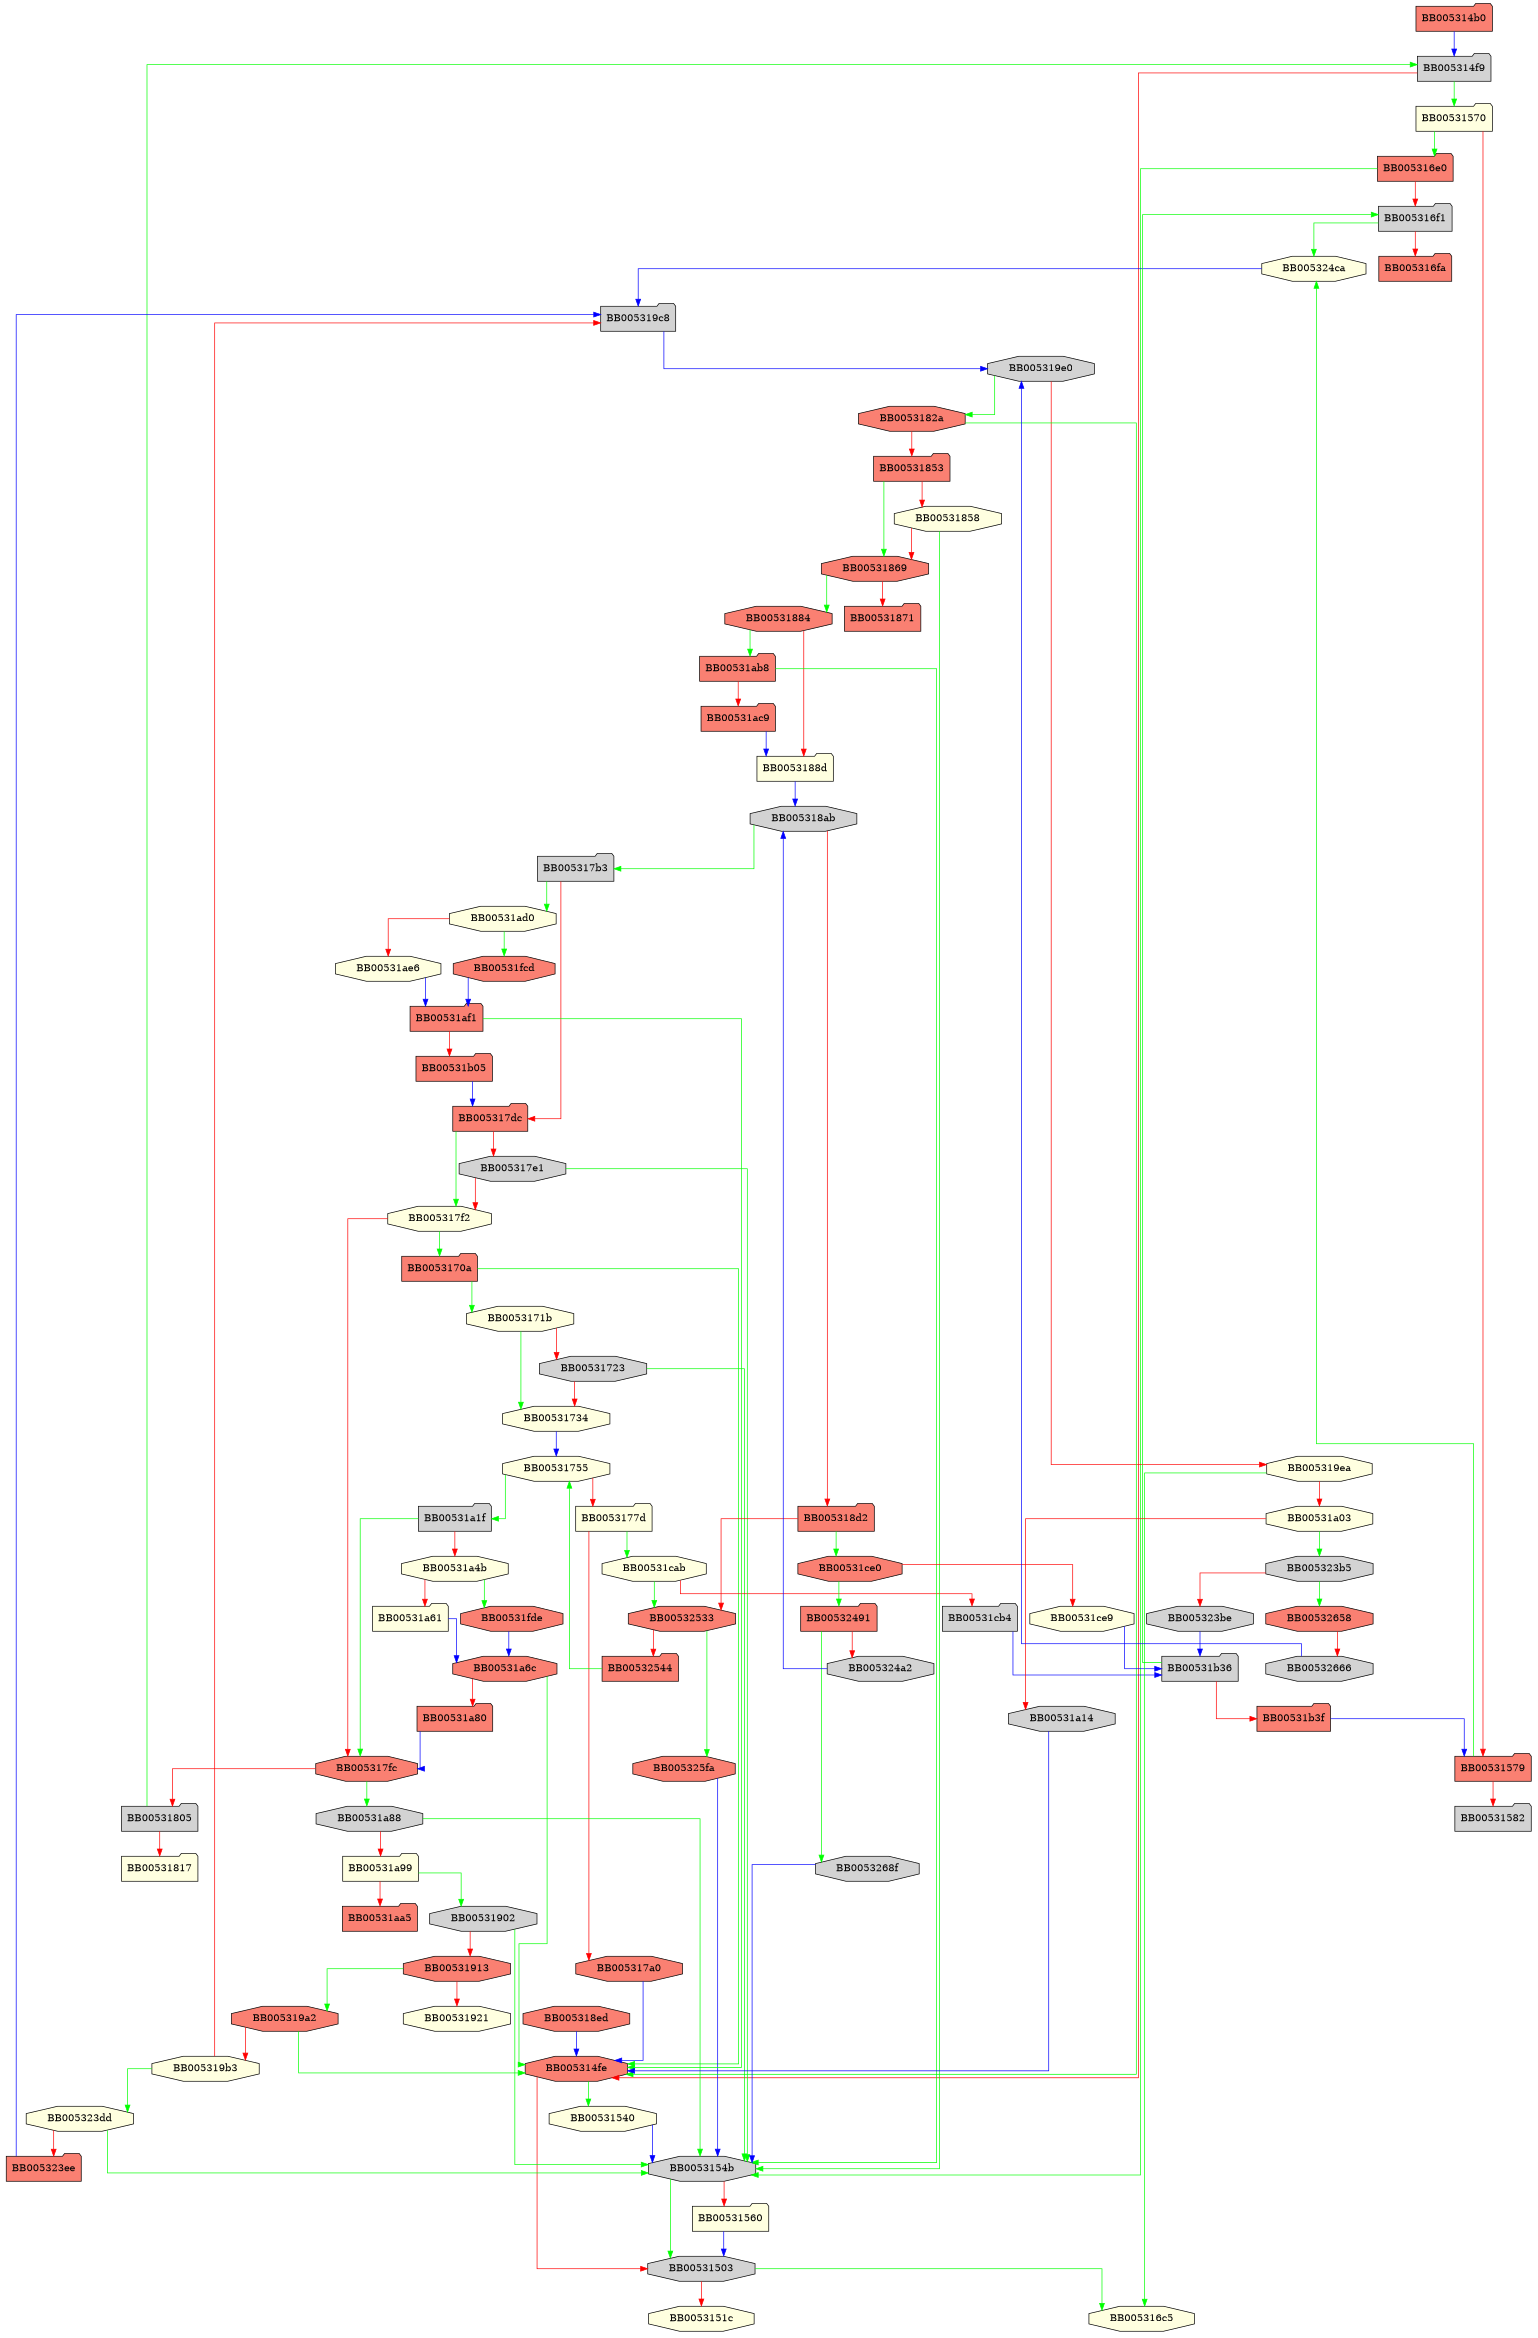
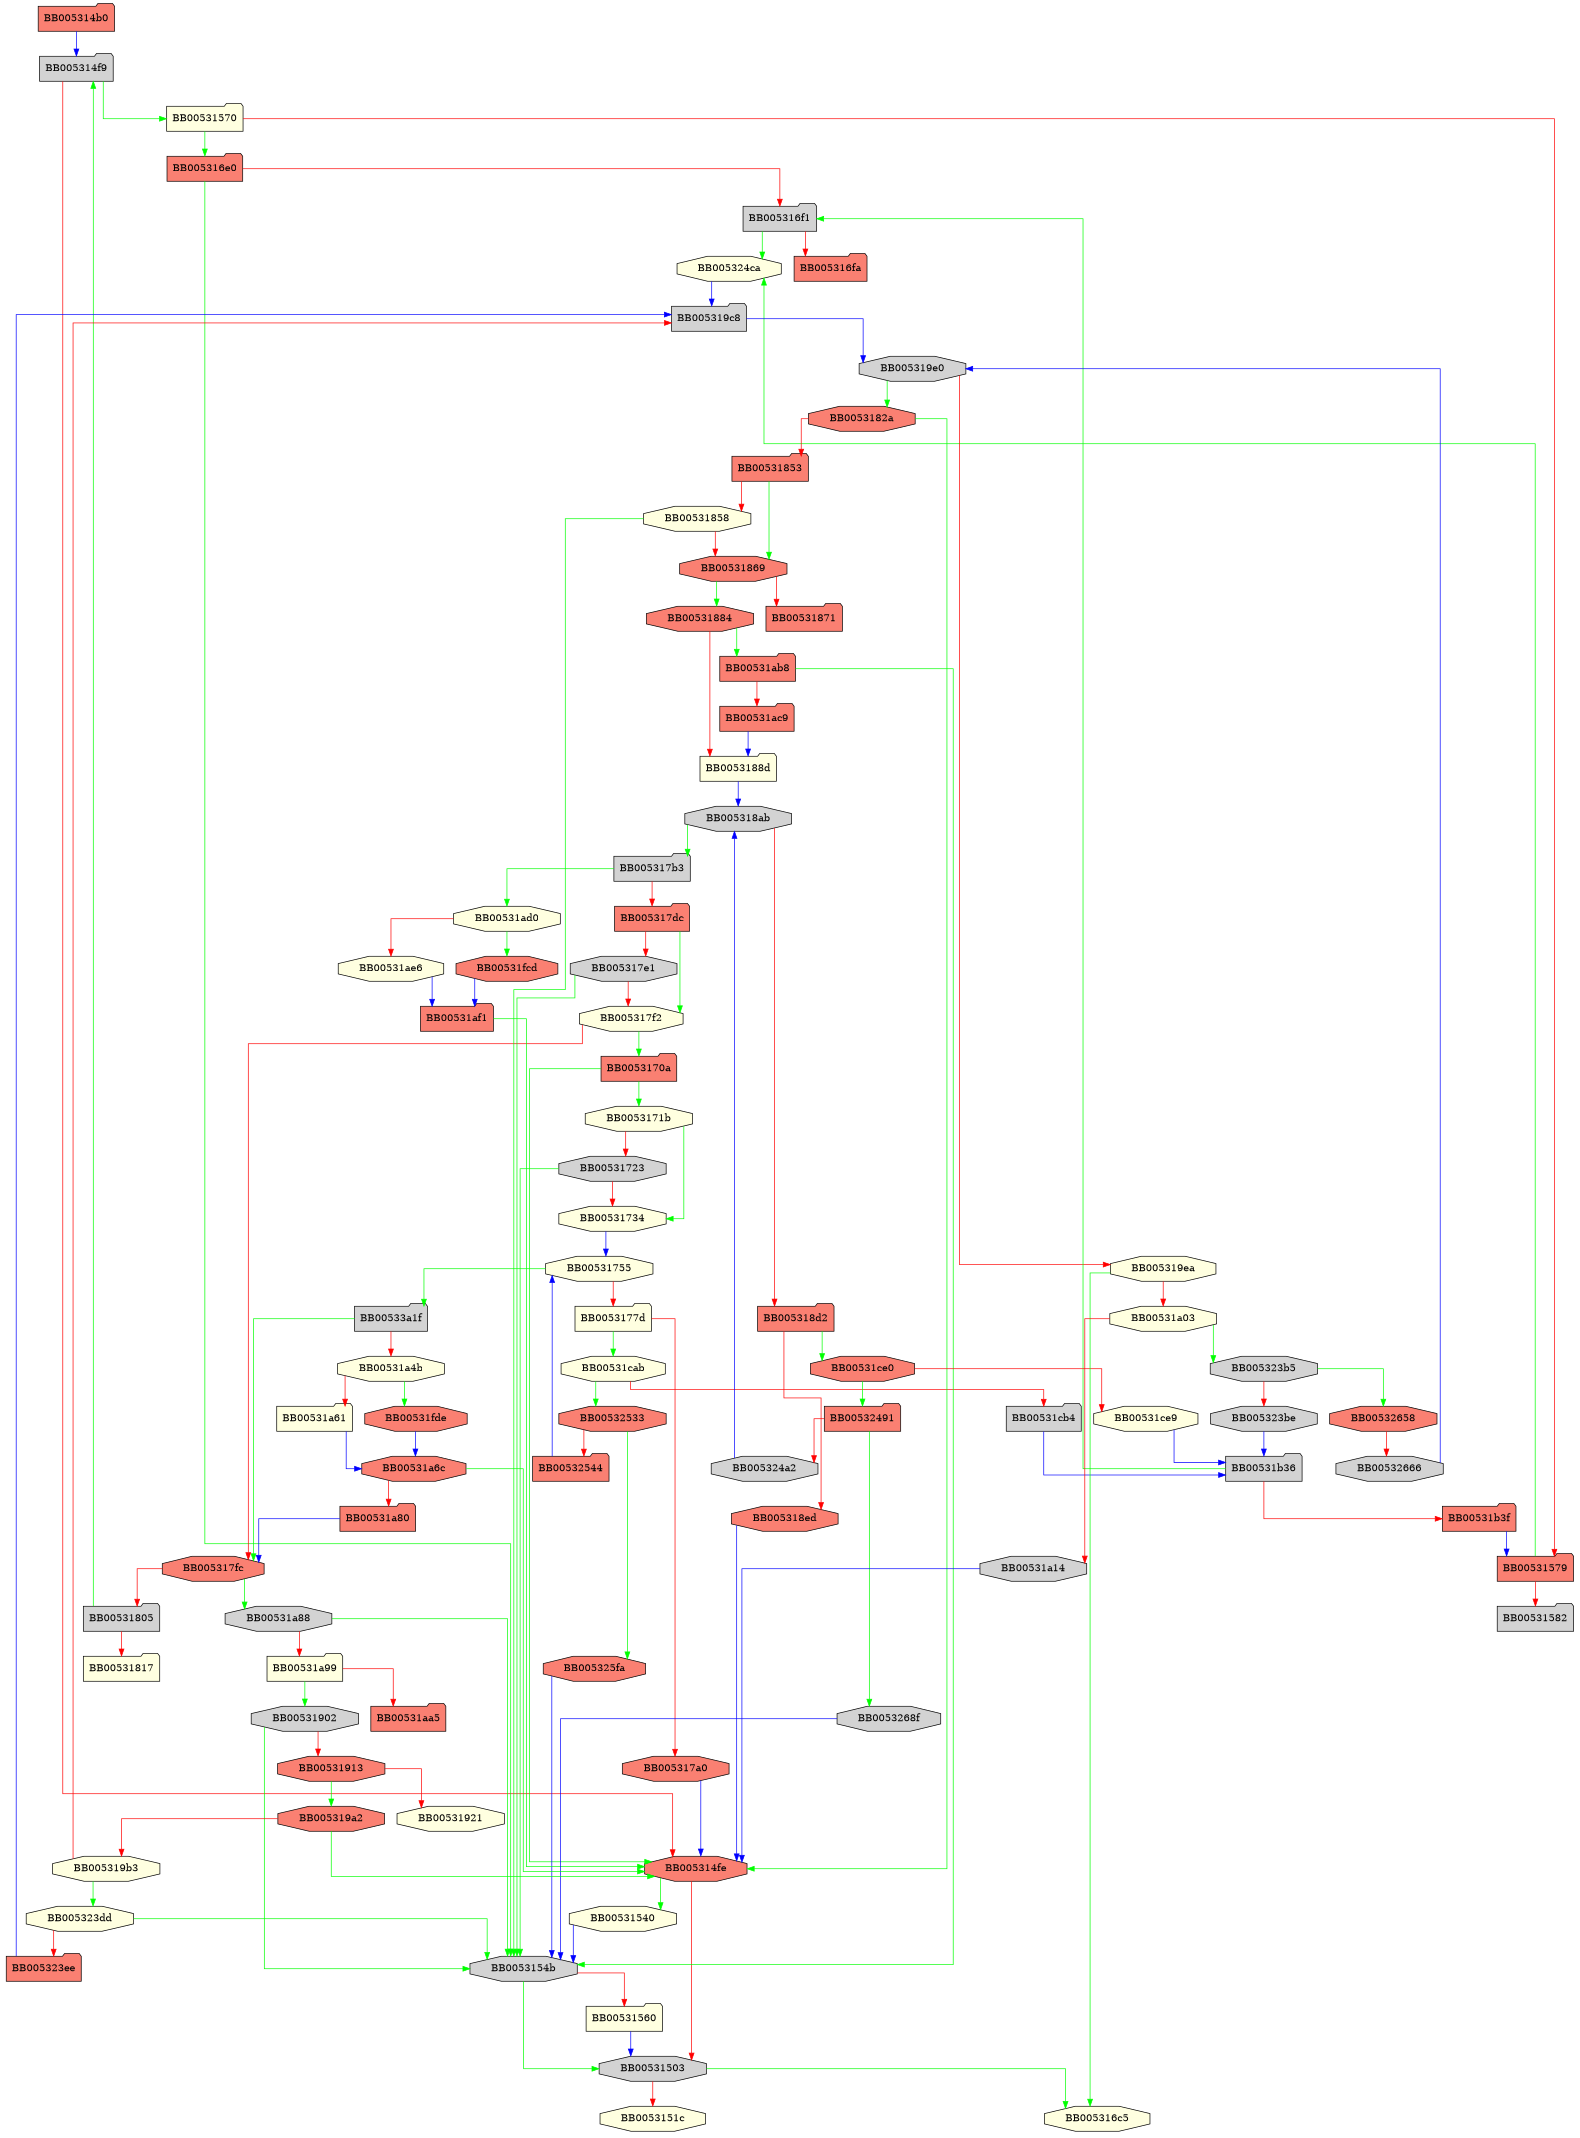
node "BB00531b05": removed
node "BB00531a1f": label "BB00531a1f" -> "BB00533a1f"
edge "BB005318d2" -> "BB00532533": now "BB005318d2" -> "BB005318ed"
edge "BB00532544" -> "BB00531755": color green -> blue
